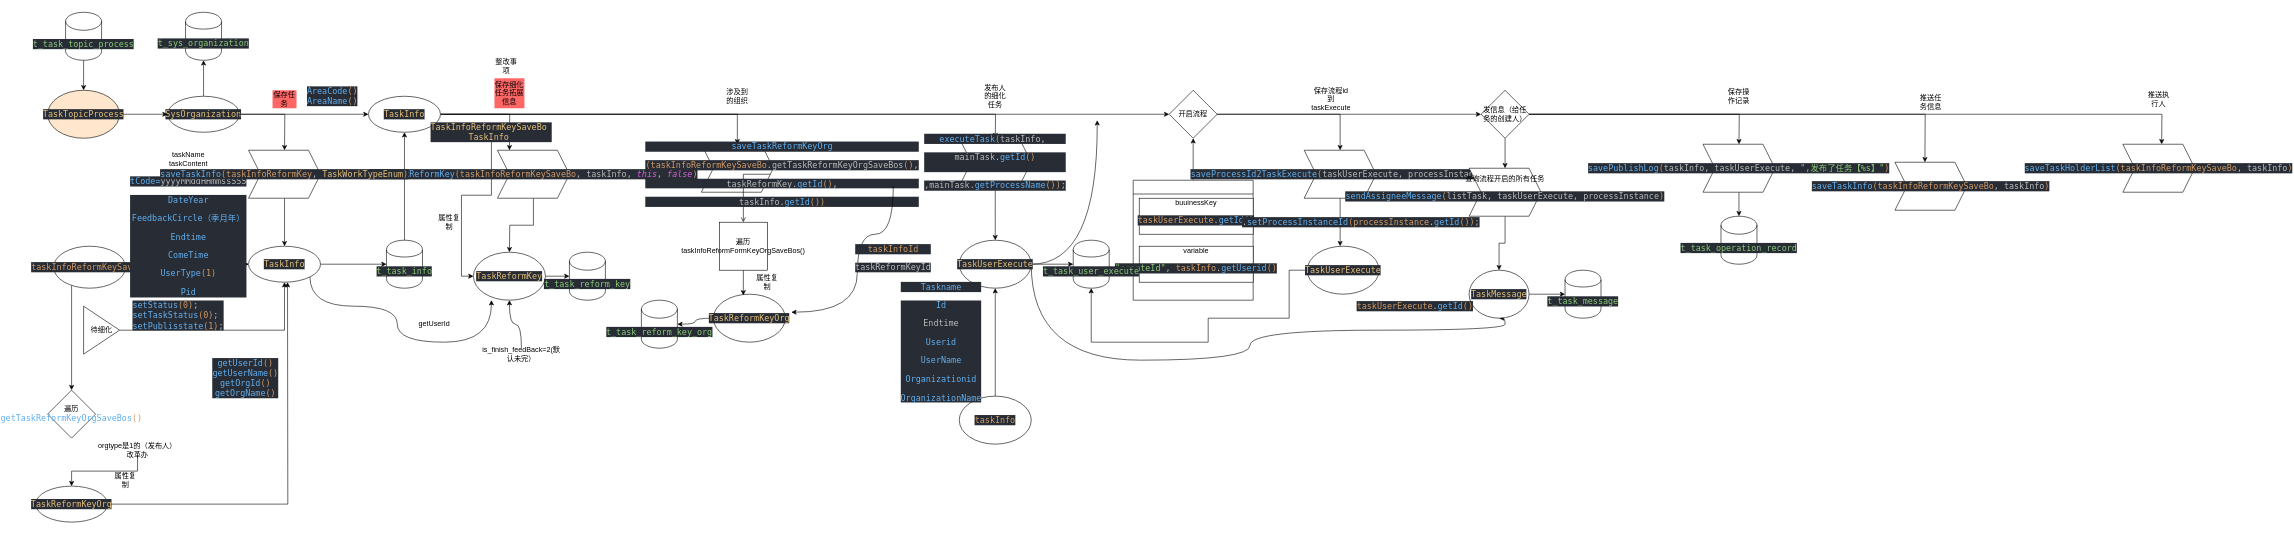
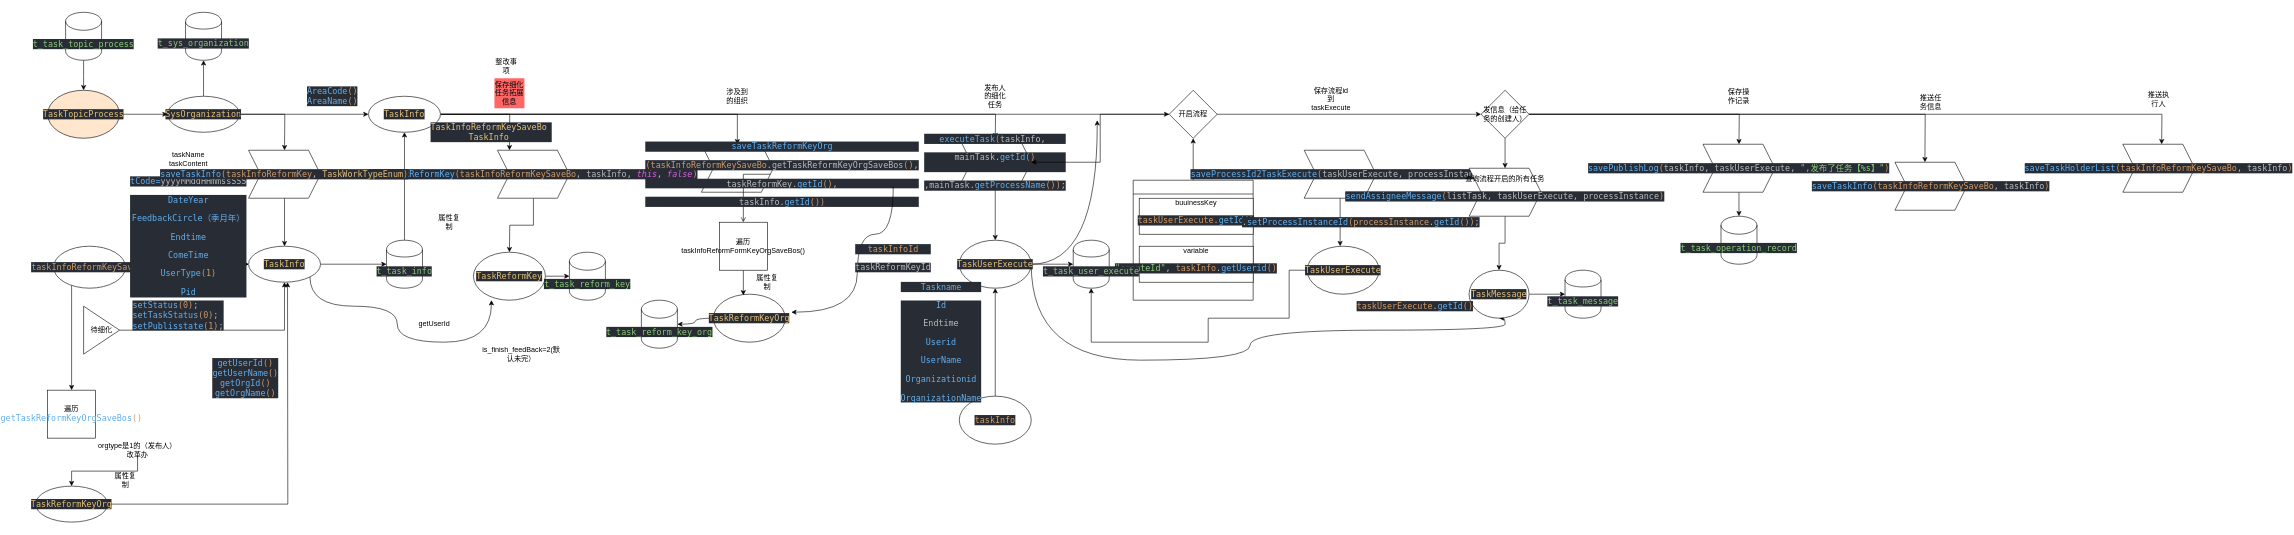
node "保存任务": removed
edge "开启流程" -> "saveProcessId2TaskExecute(taskUserExecute, processInstance)": now "开启流程" -> "executeTask(taskInfo, mainTask.getId() ,mainTask.getProcessName());"
edge "TaskInfoReformKeySaveBo TaskInfo" -> "TaskReformKey": removed
edge "is_finish_feedBack=2(默认未完）" -> "TaskReformKey": removed
node "遍历getTaskReformKeyOrgSaveBos()": shape diamond -> rectangle
